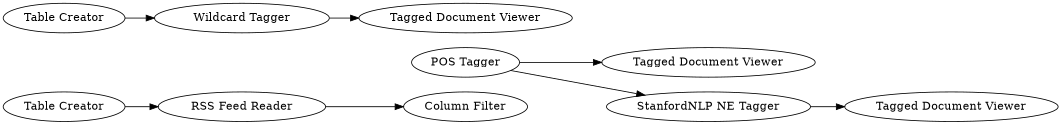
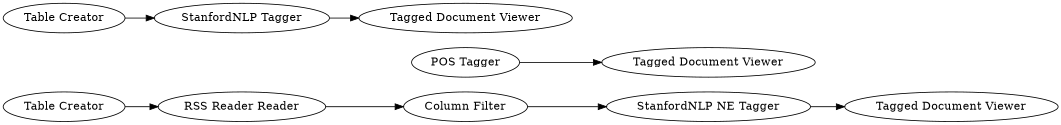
node "Wildcard Tagger": label "Wildcard Tagger" -> "StanfordNLP Tagger"
edge "POS Tagger" -> "StanfordNLP NE Tagger": now "Column Filter" -> "StanfordNLP NE Tagger"
node "RSS Feed Reader": label "RSS Feed Reader" -> "RSS Reader Reader"
